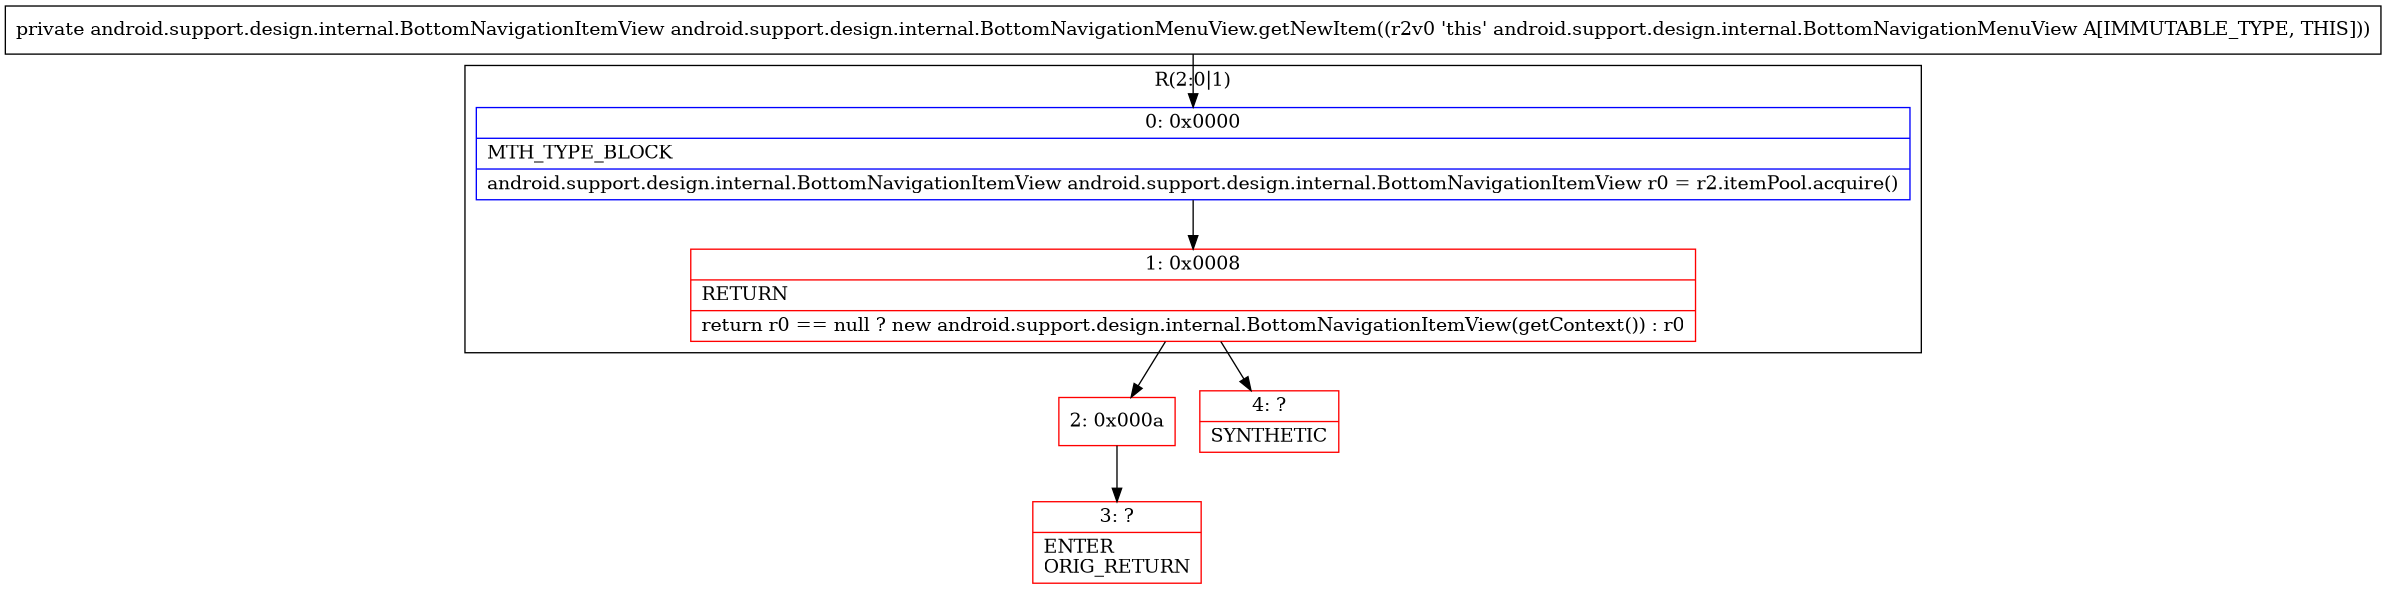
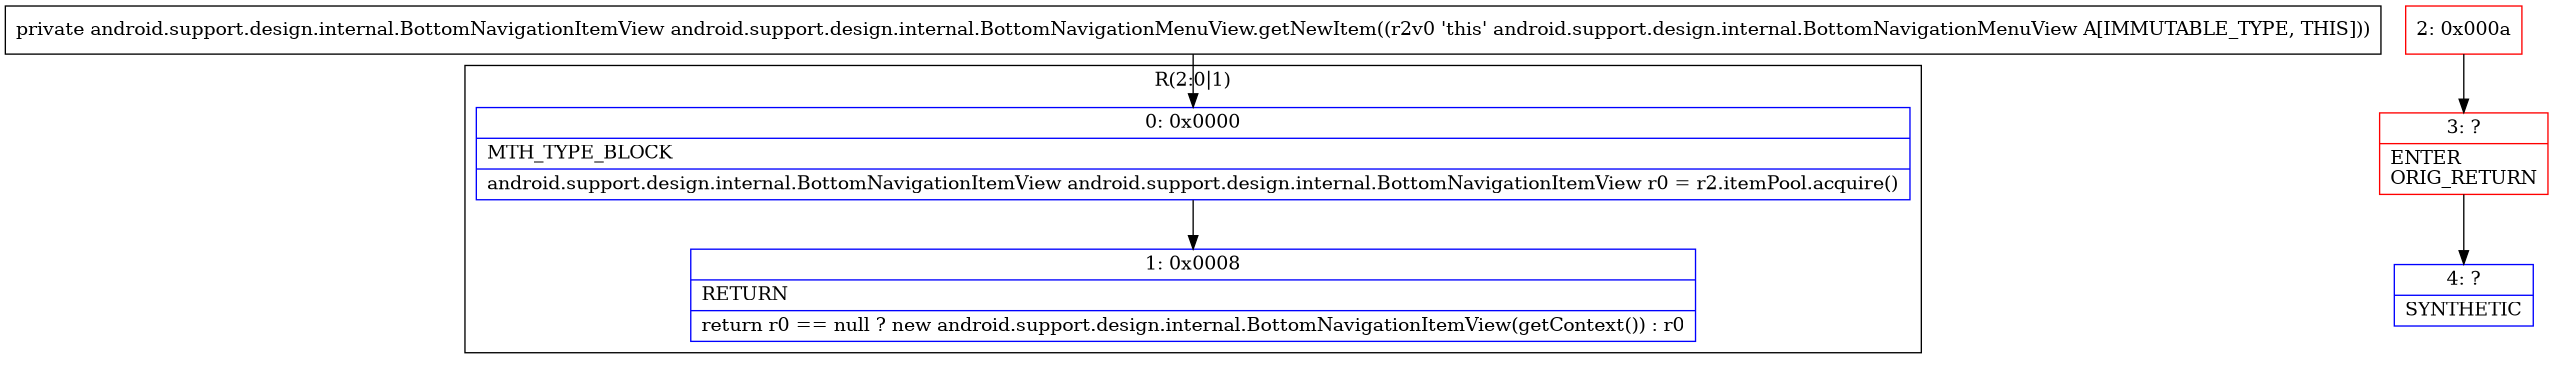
node "1: 0x0008": color red -> blue
edge "1: 0x0008" -> "4: ?": now "3: ?" -> "4: ?"
edge "1: 0x0008" -> "2: 0x000a": removed
node "4: ?": color red -> blue
